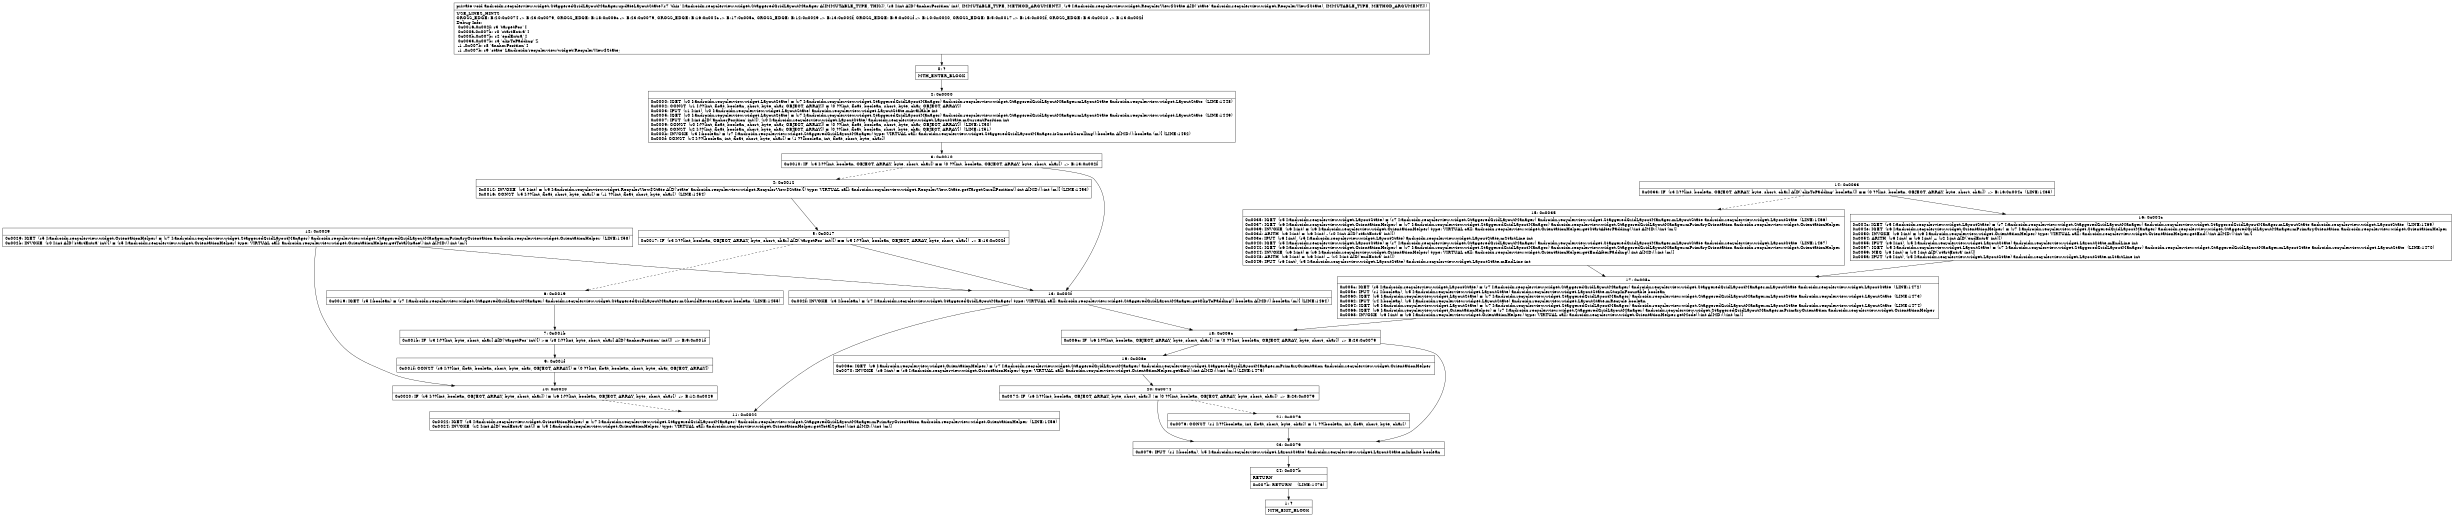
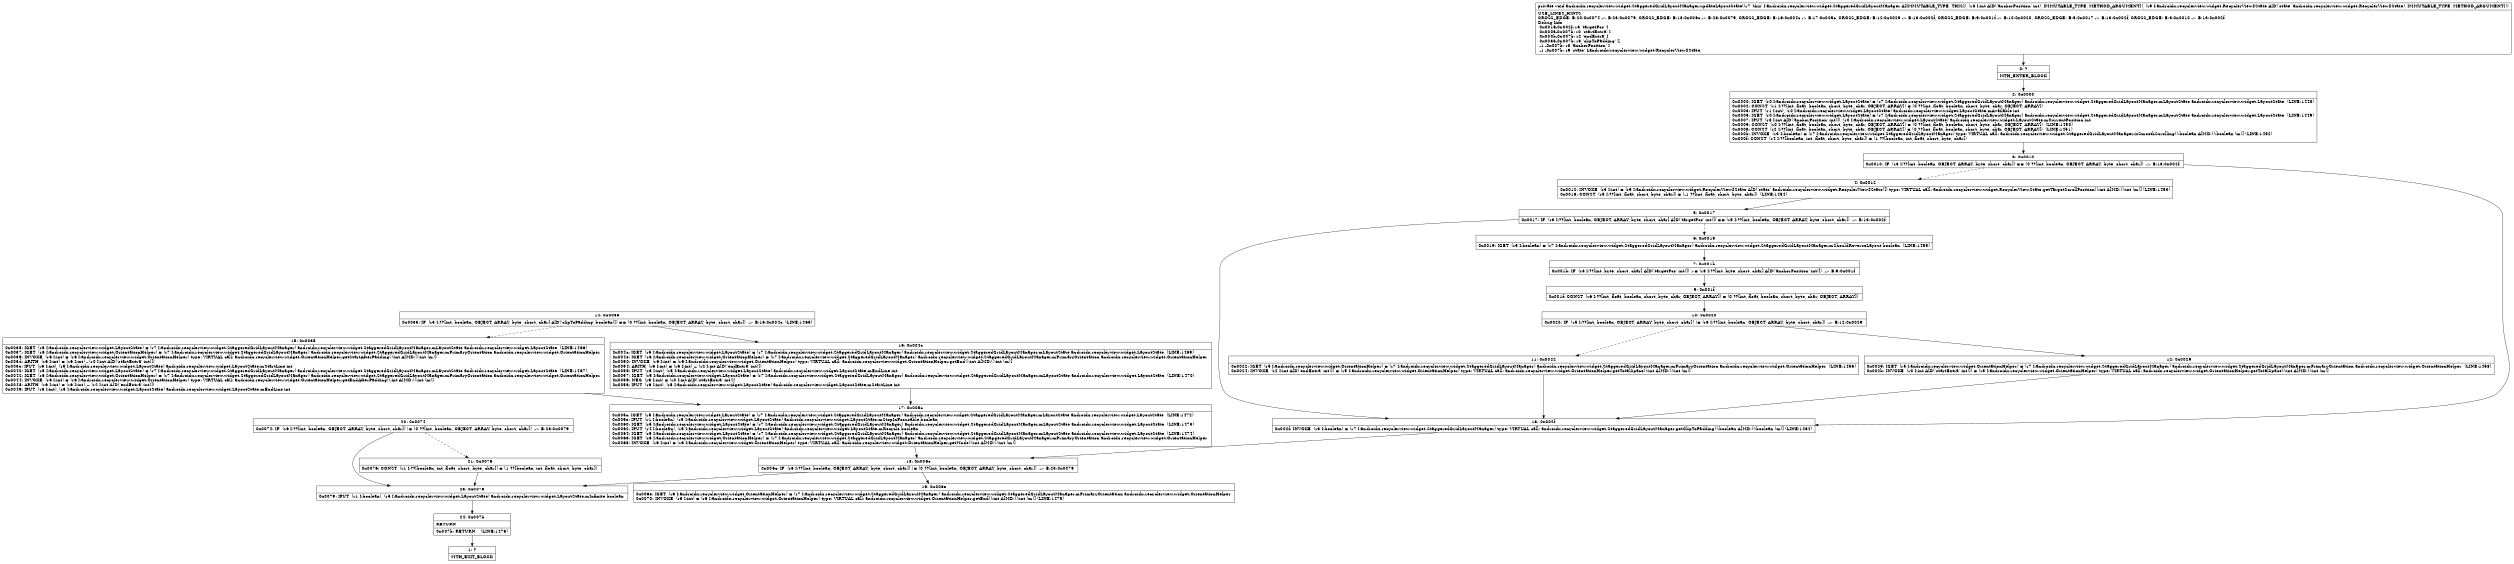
edge "13: 0x002f" -> "11: 0x0022": reversed
edge "12: 0x0029" -> "10: 0x0020": reversed
edge "19: 0x006e" -> "20: 0x0074": removed
